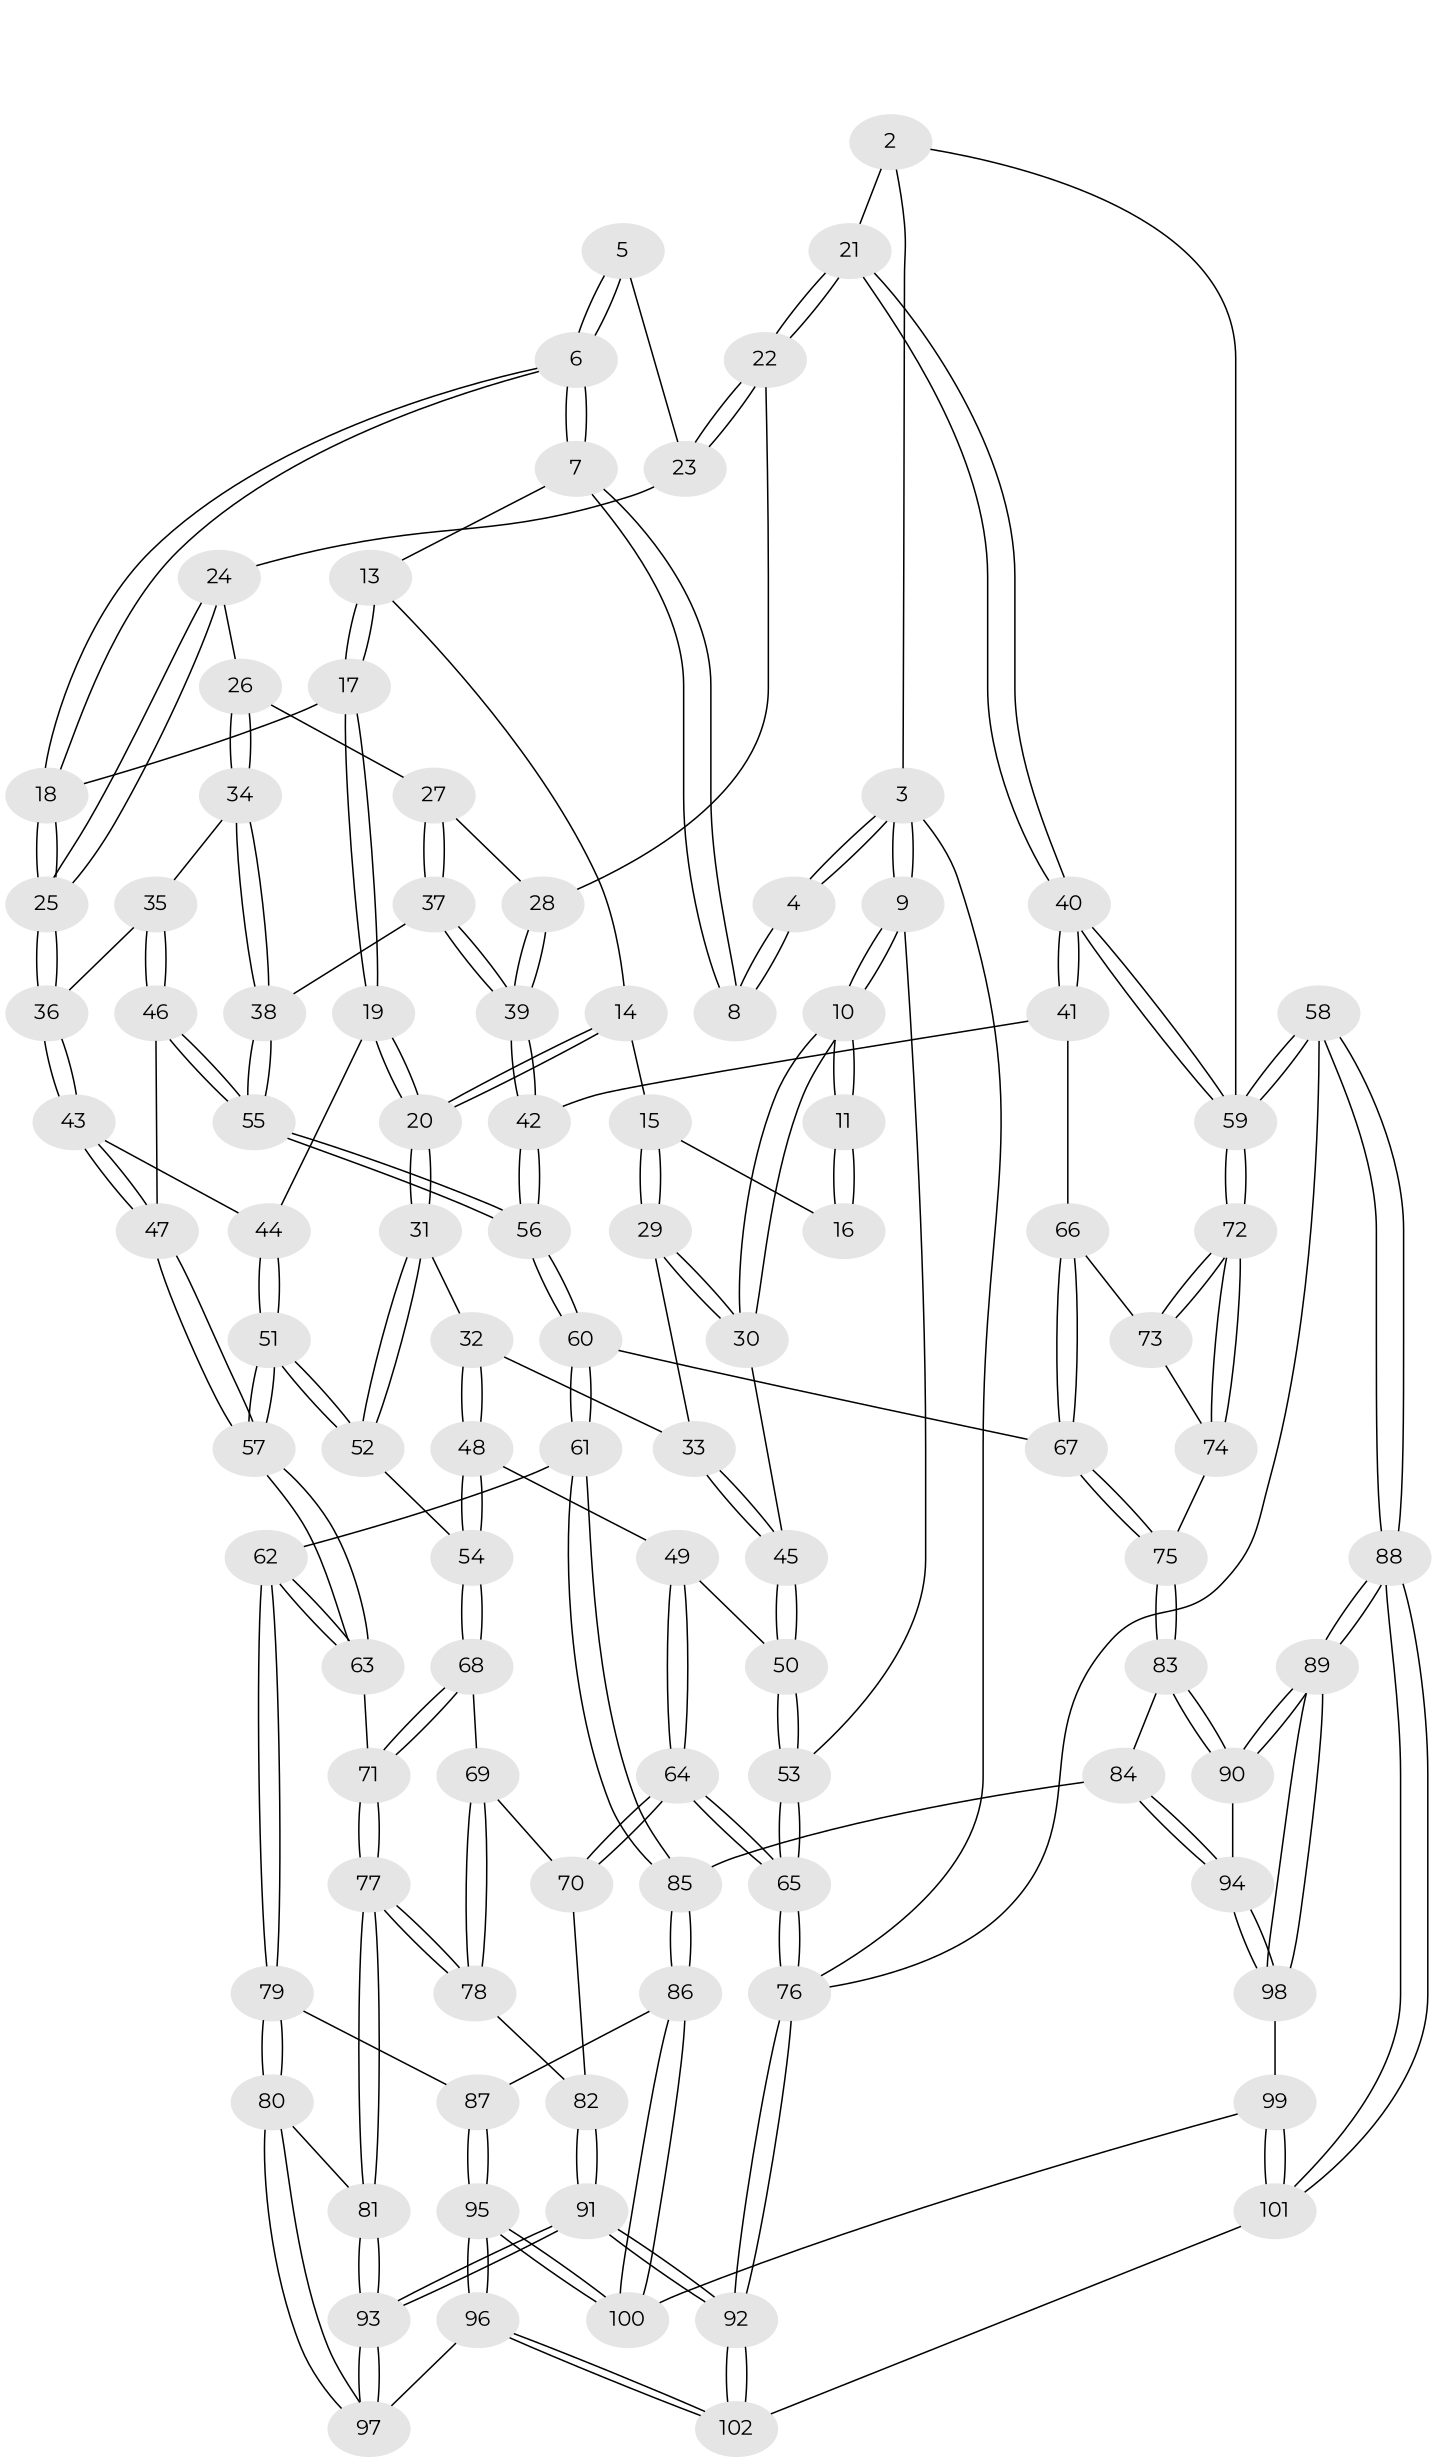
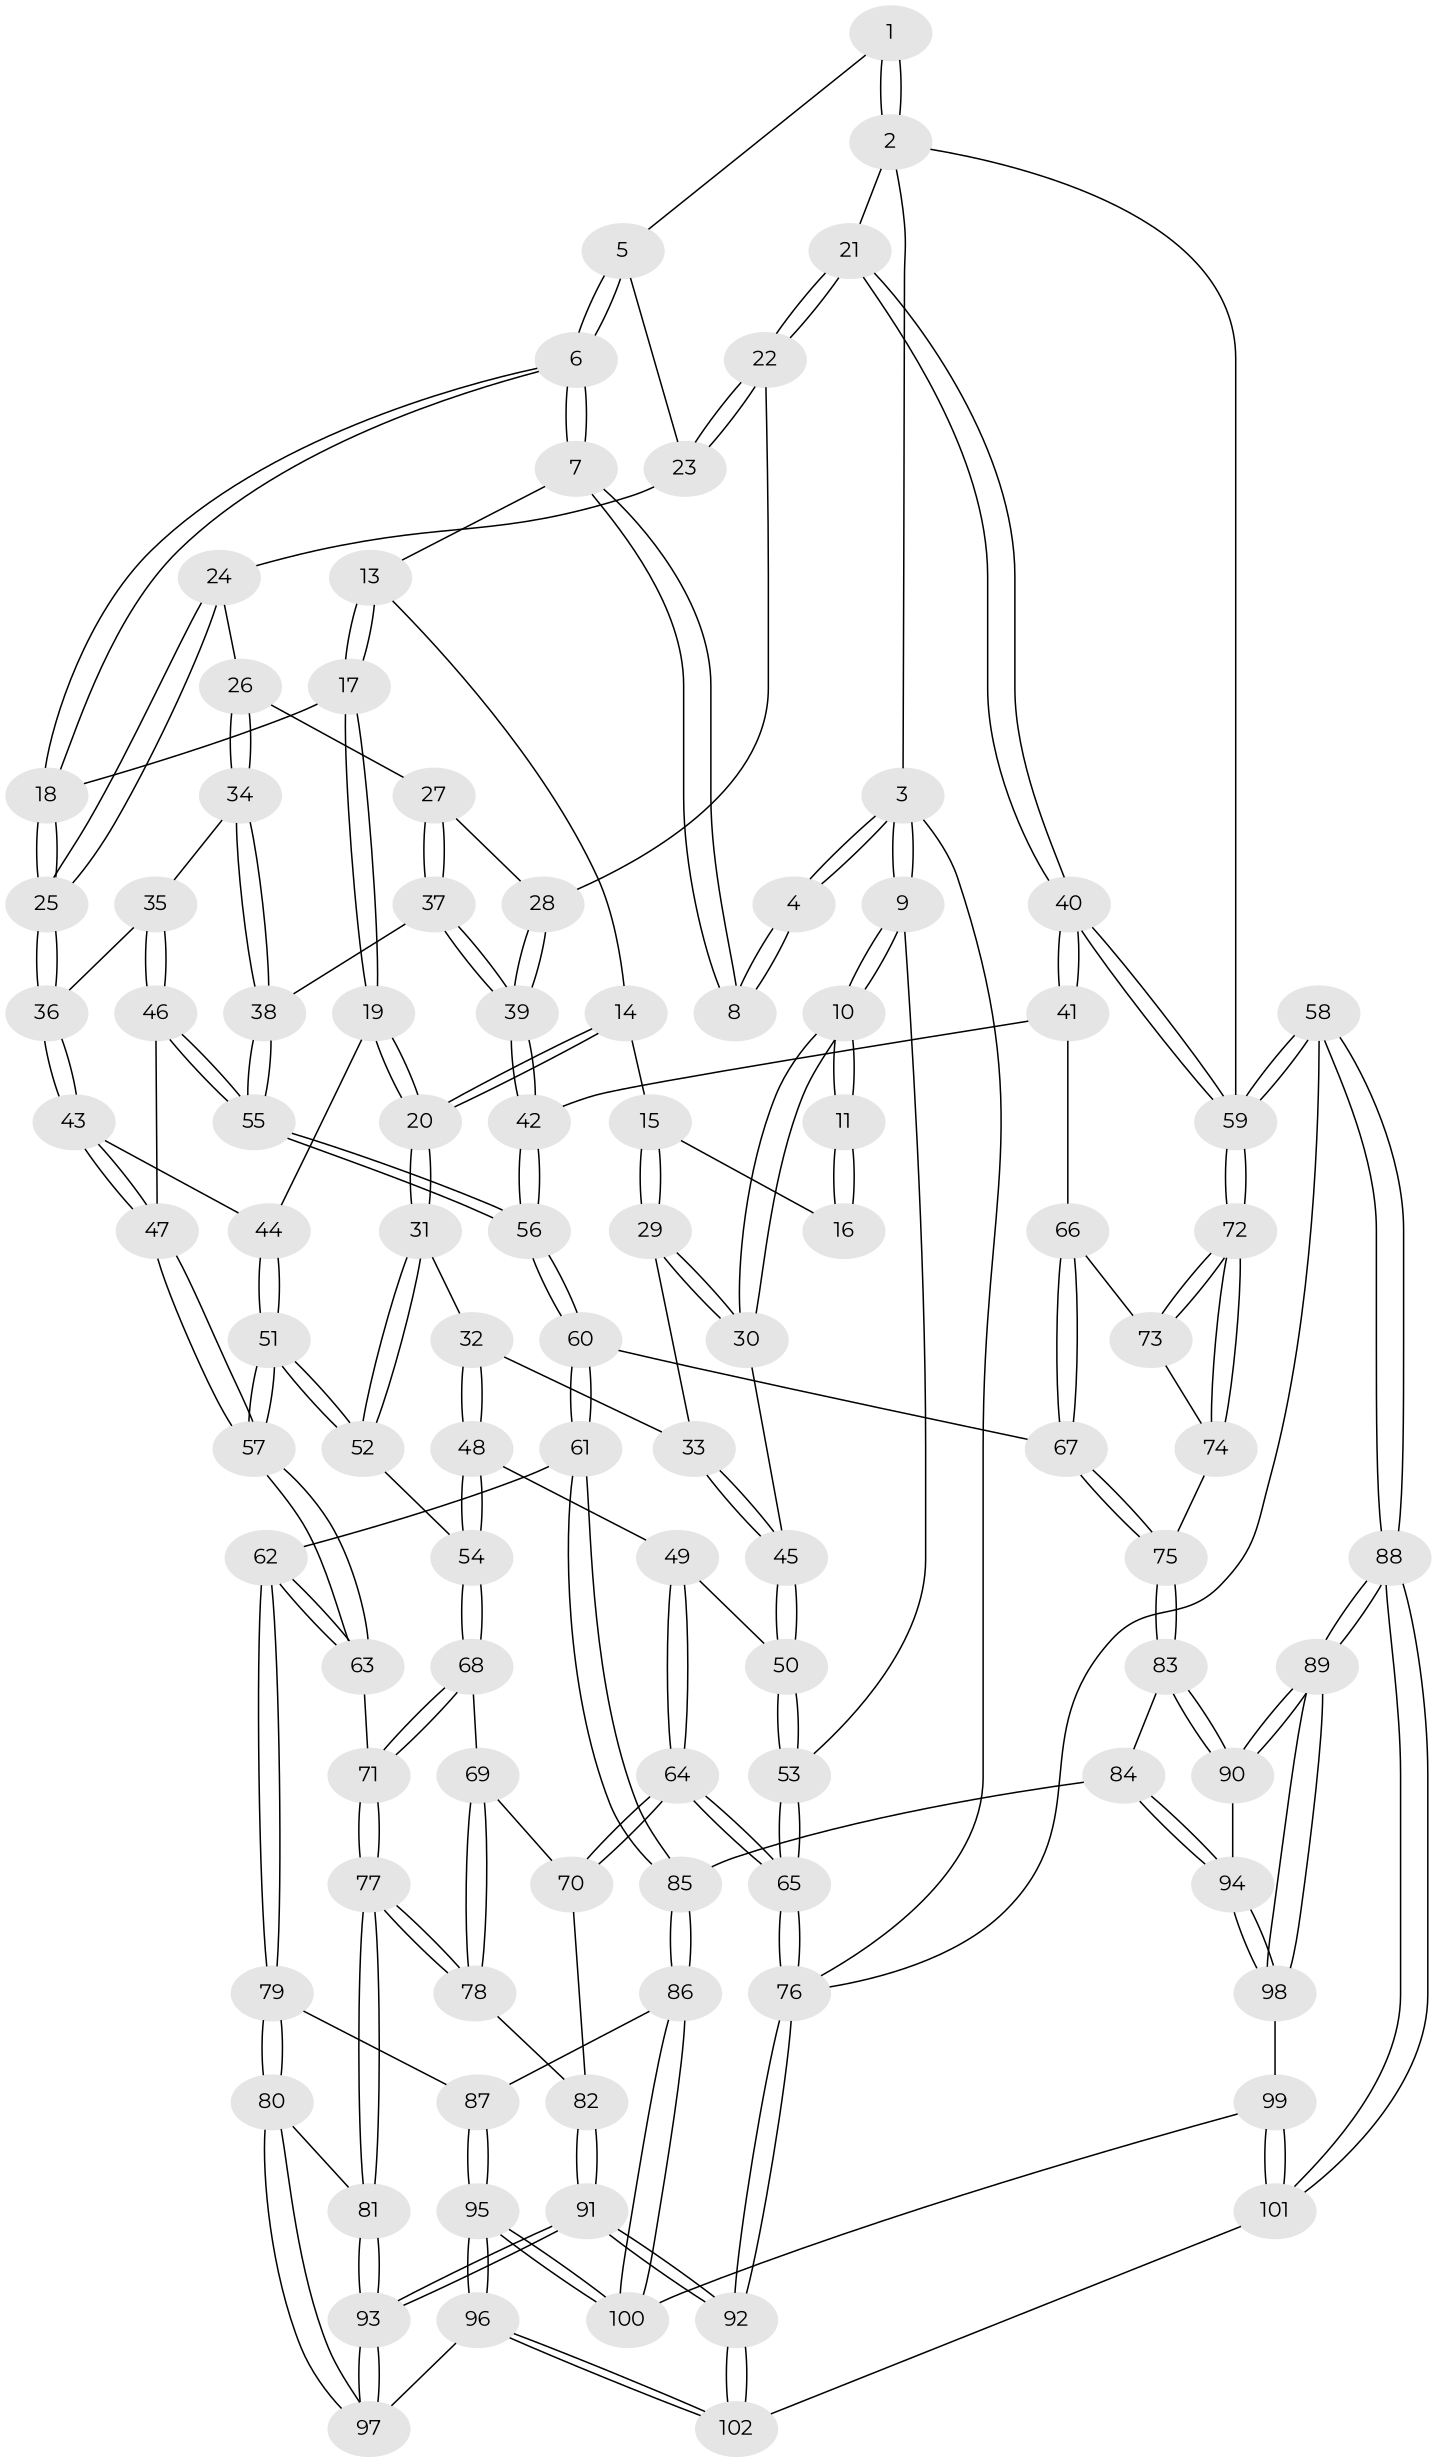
node "1": added
